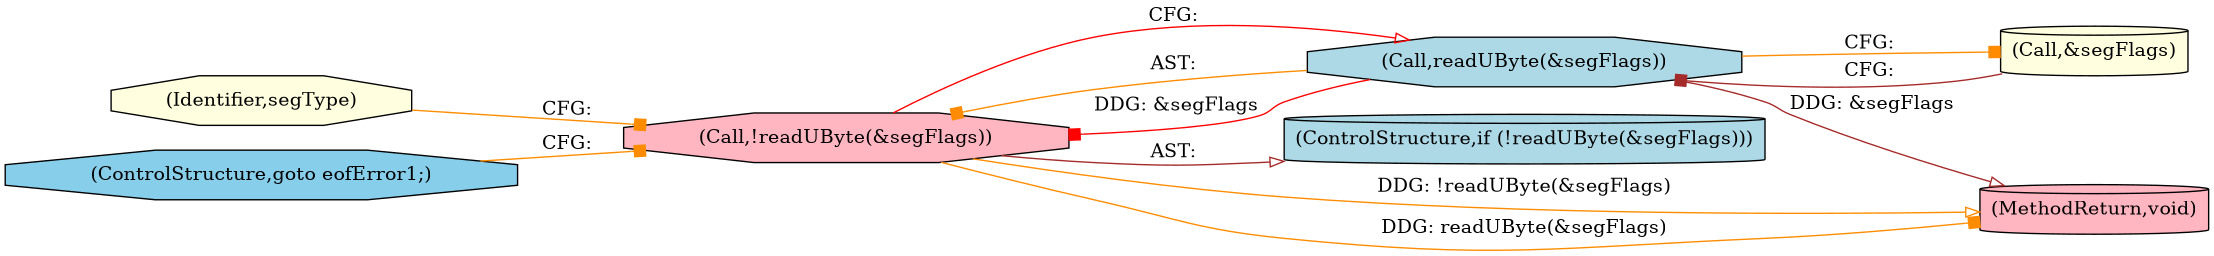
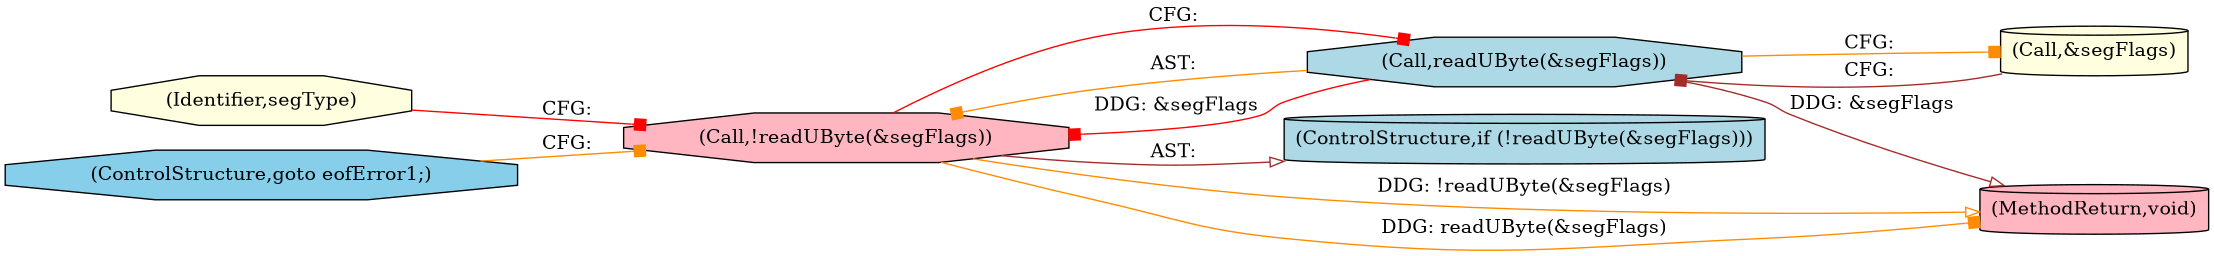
edge "(Call,!readUByte(&segFlags))" -> "(Call,readUByte(&segFlags))": arrowhead onormal -> box
edge "(Identifier,segType)" -> "(Call,!readUByte(&segFlags))": color darkorange -> red
